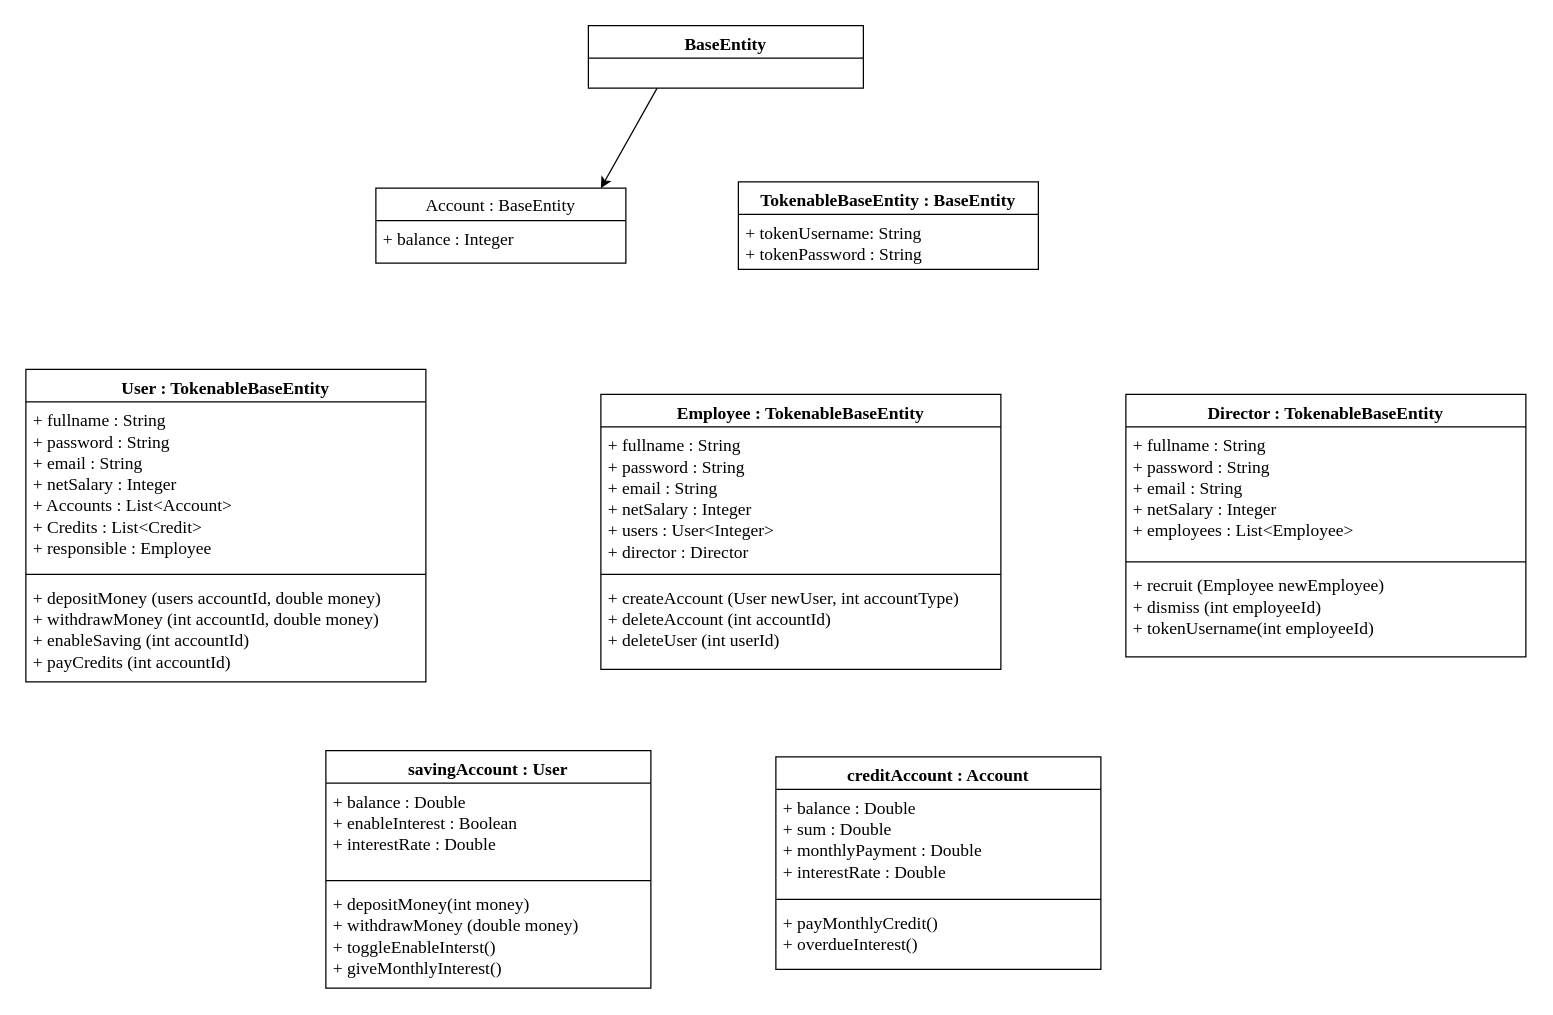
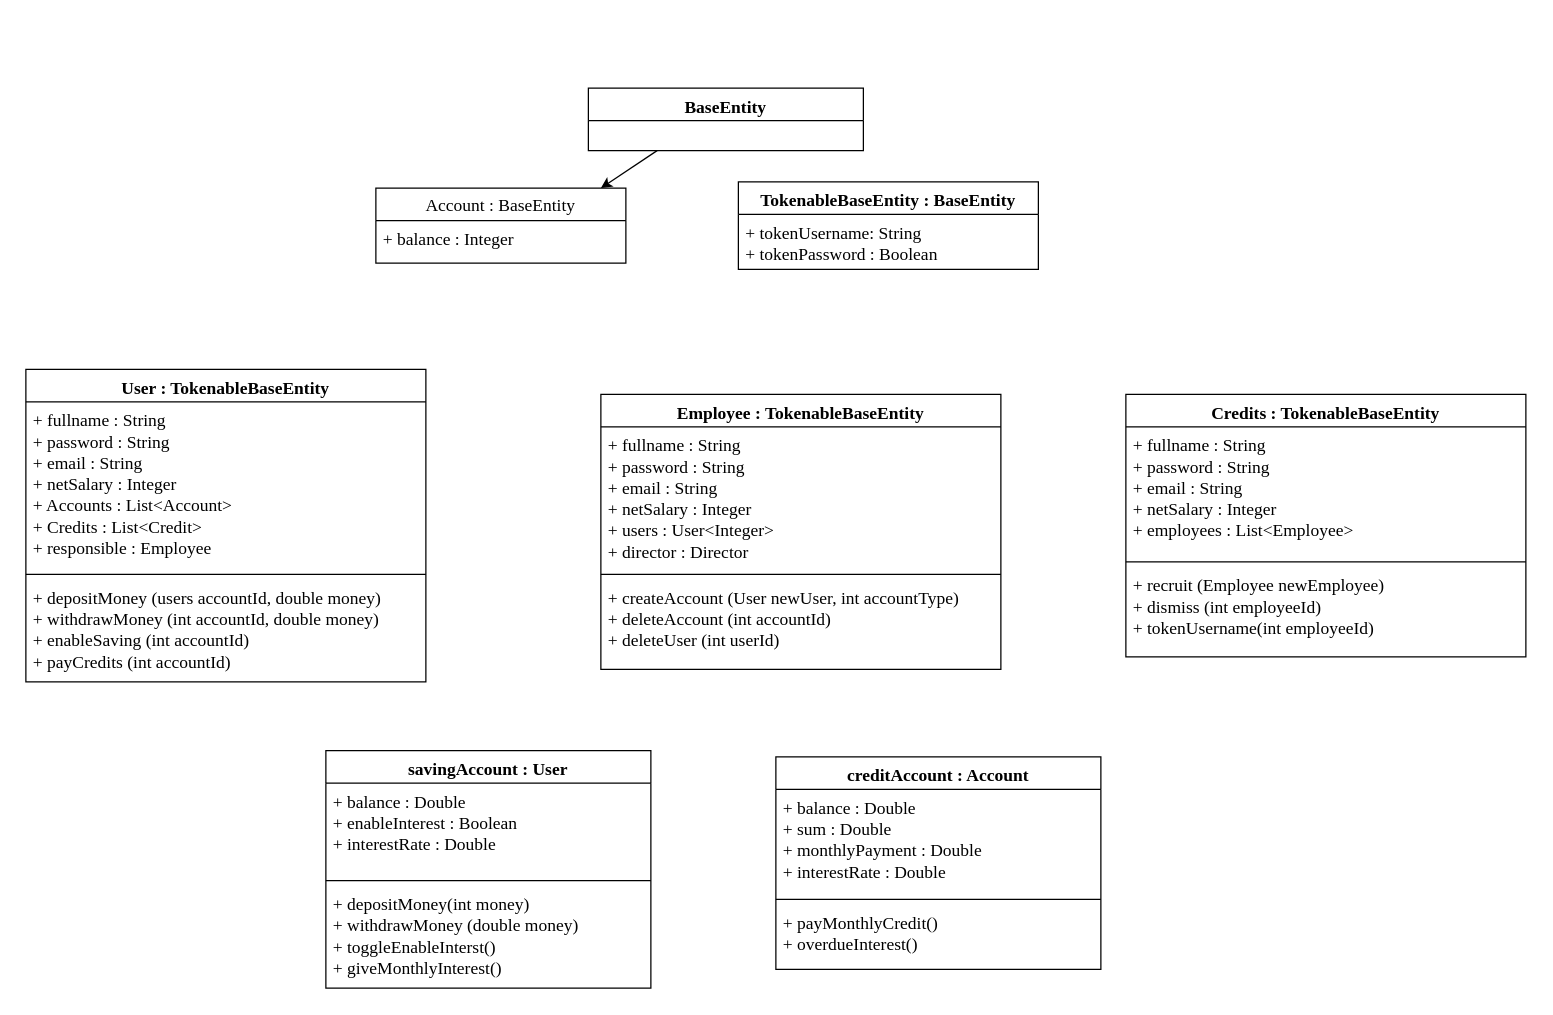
node "BaseEntity": moved (726, 57) -> (726, 119)
node "+ tokenUsername: String + tokenPassword : String": label "+ tokenUsername: String + tokenPassword : String" -> "+ tokenUsername: String + tokenPassword : Boolean"
node "Director : TokenableBaseEntity": label "Director : TokenableBaseEntity" -> "Credits : TokenableBaseEntity"
